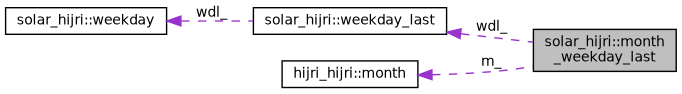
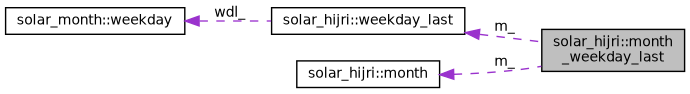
node "solar_hijri::weekday": label "solar_hijri::weekday" -> "solar_month::weekday"
edge "solar_hijri::month _weekday_last" -> "solar_hijri::weekday_last": label " wdl_" -> " m_"
node "hijri_hijri::month": label "hijri_hijri::month" -> "solar_hijri::month"
